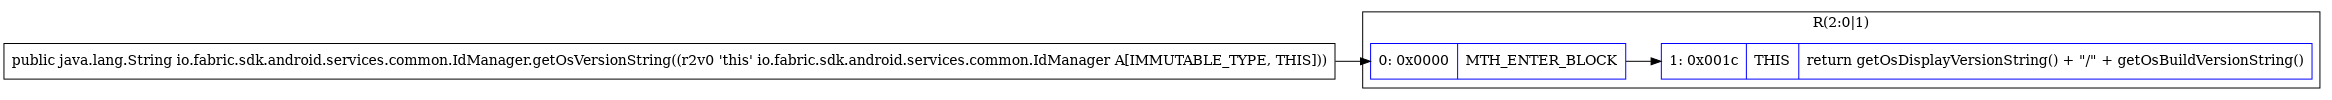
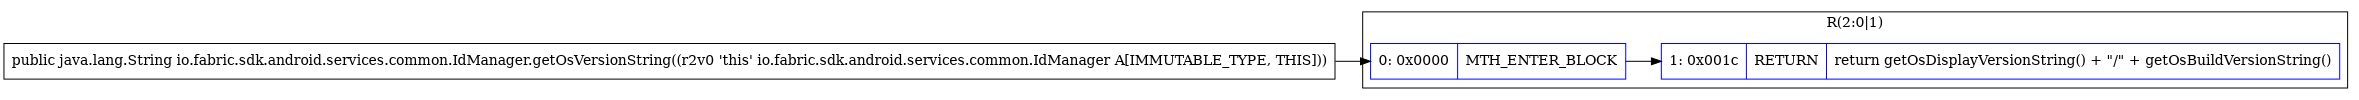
node "1: 0x001c": text "THIS" -> "RETURN"
